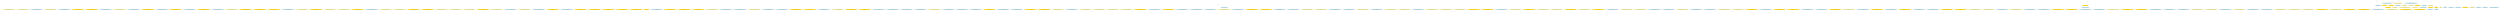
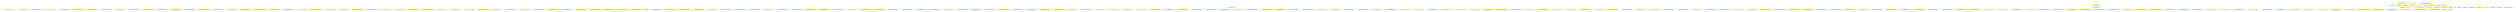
node "Eval::Closure::__ANON__[(eval 111)[Eval/Closure.pm:124]:27]": added
